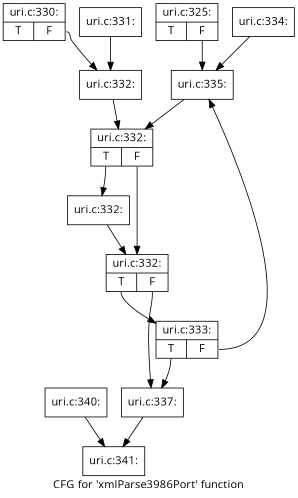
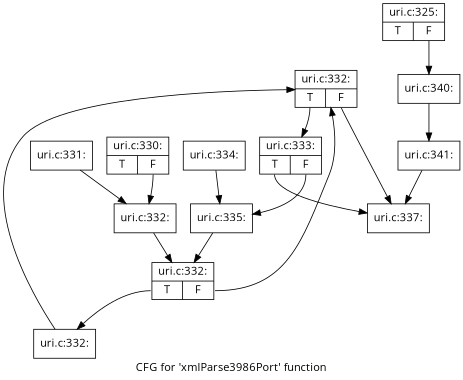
edge "uri.c:325:" -> "uri.c:335:": now "uri.c:325:" -> "uri.c:340:"
edge "uri.c:337:" -> "uri.c:341:": reversed
